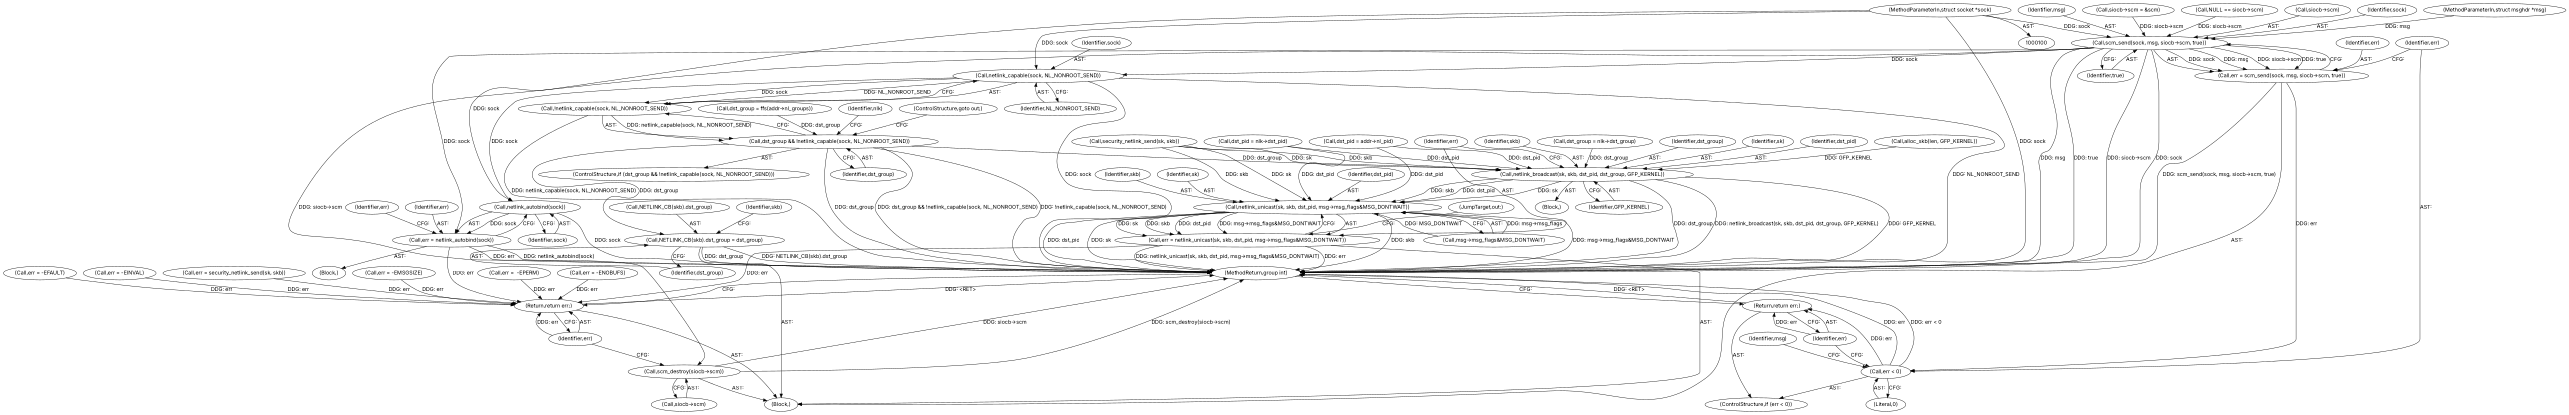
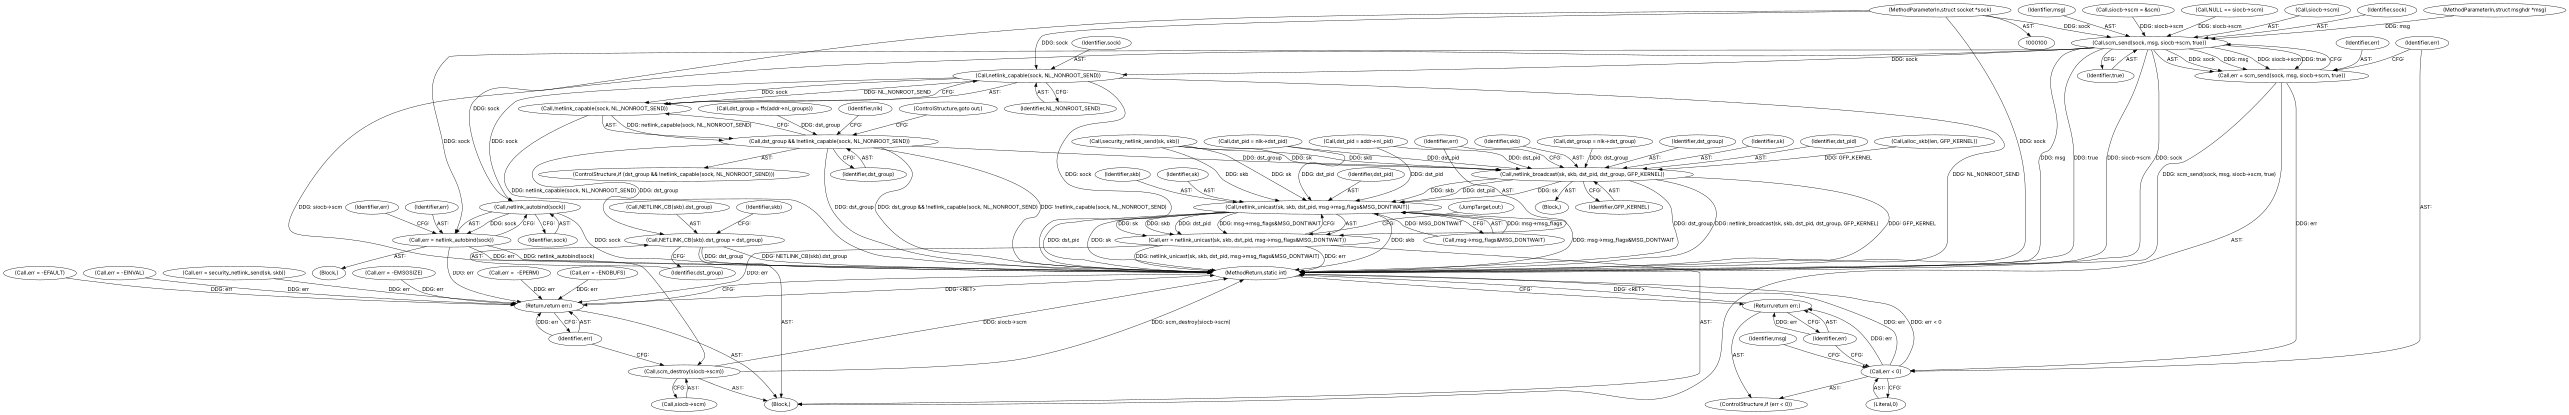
node "(MethodReturn,group int)": label "(MethodReturn,group int)" -> "(MethodReturn,static int)"
